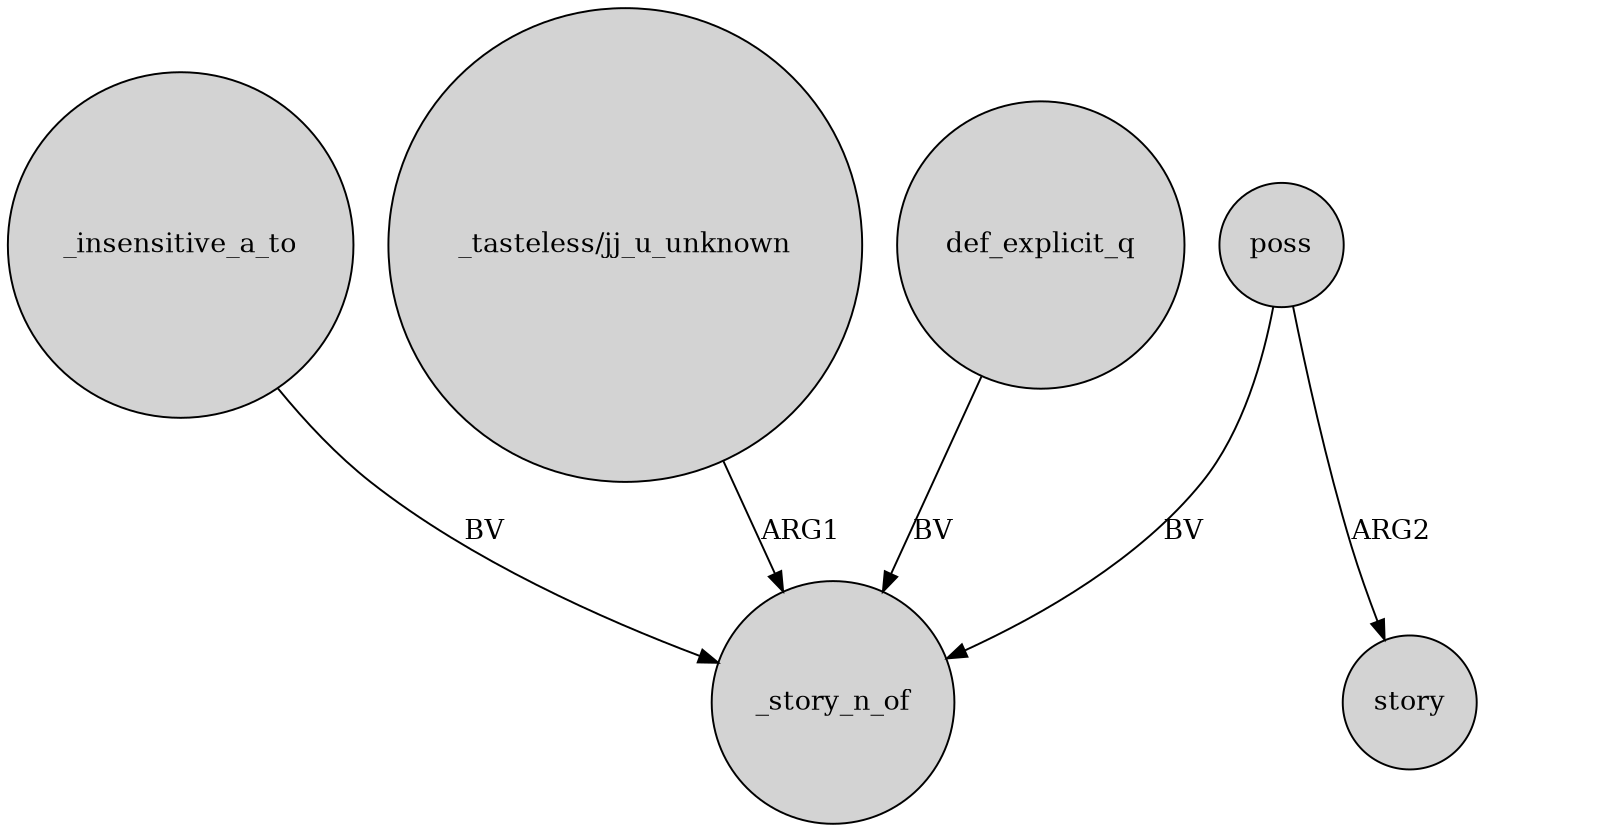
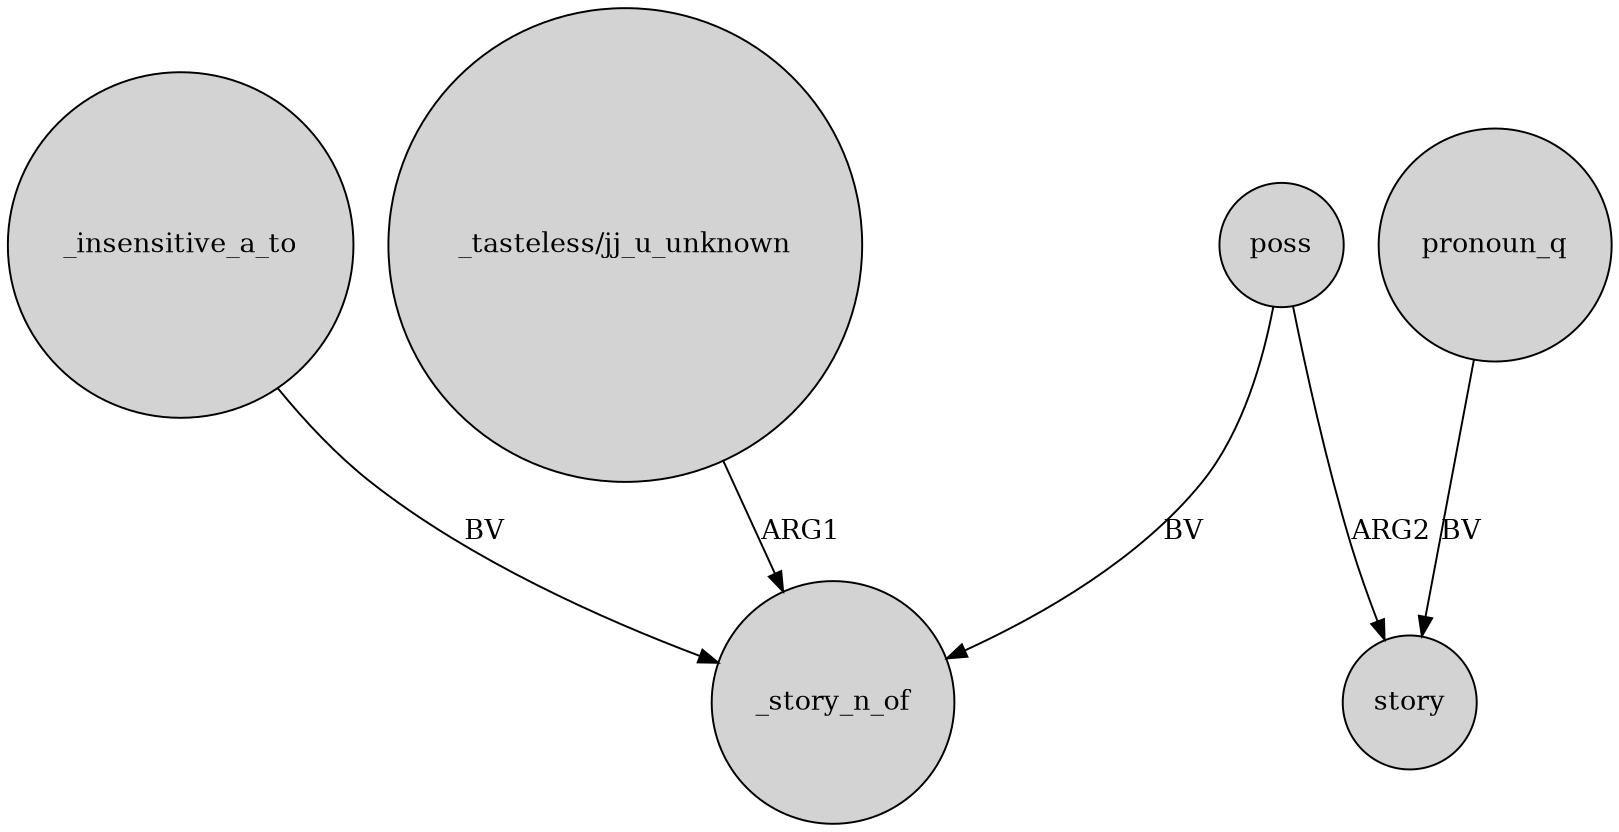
node "def_explicit_q": removed
node "pronoun_q": added
